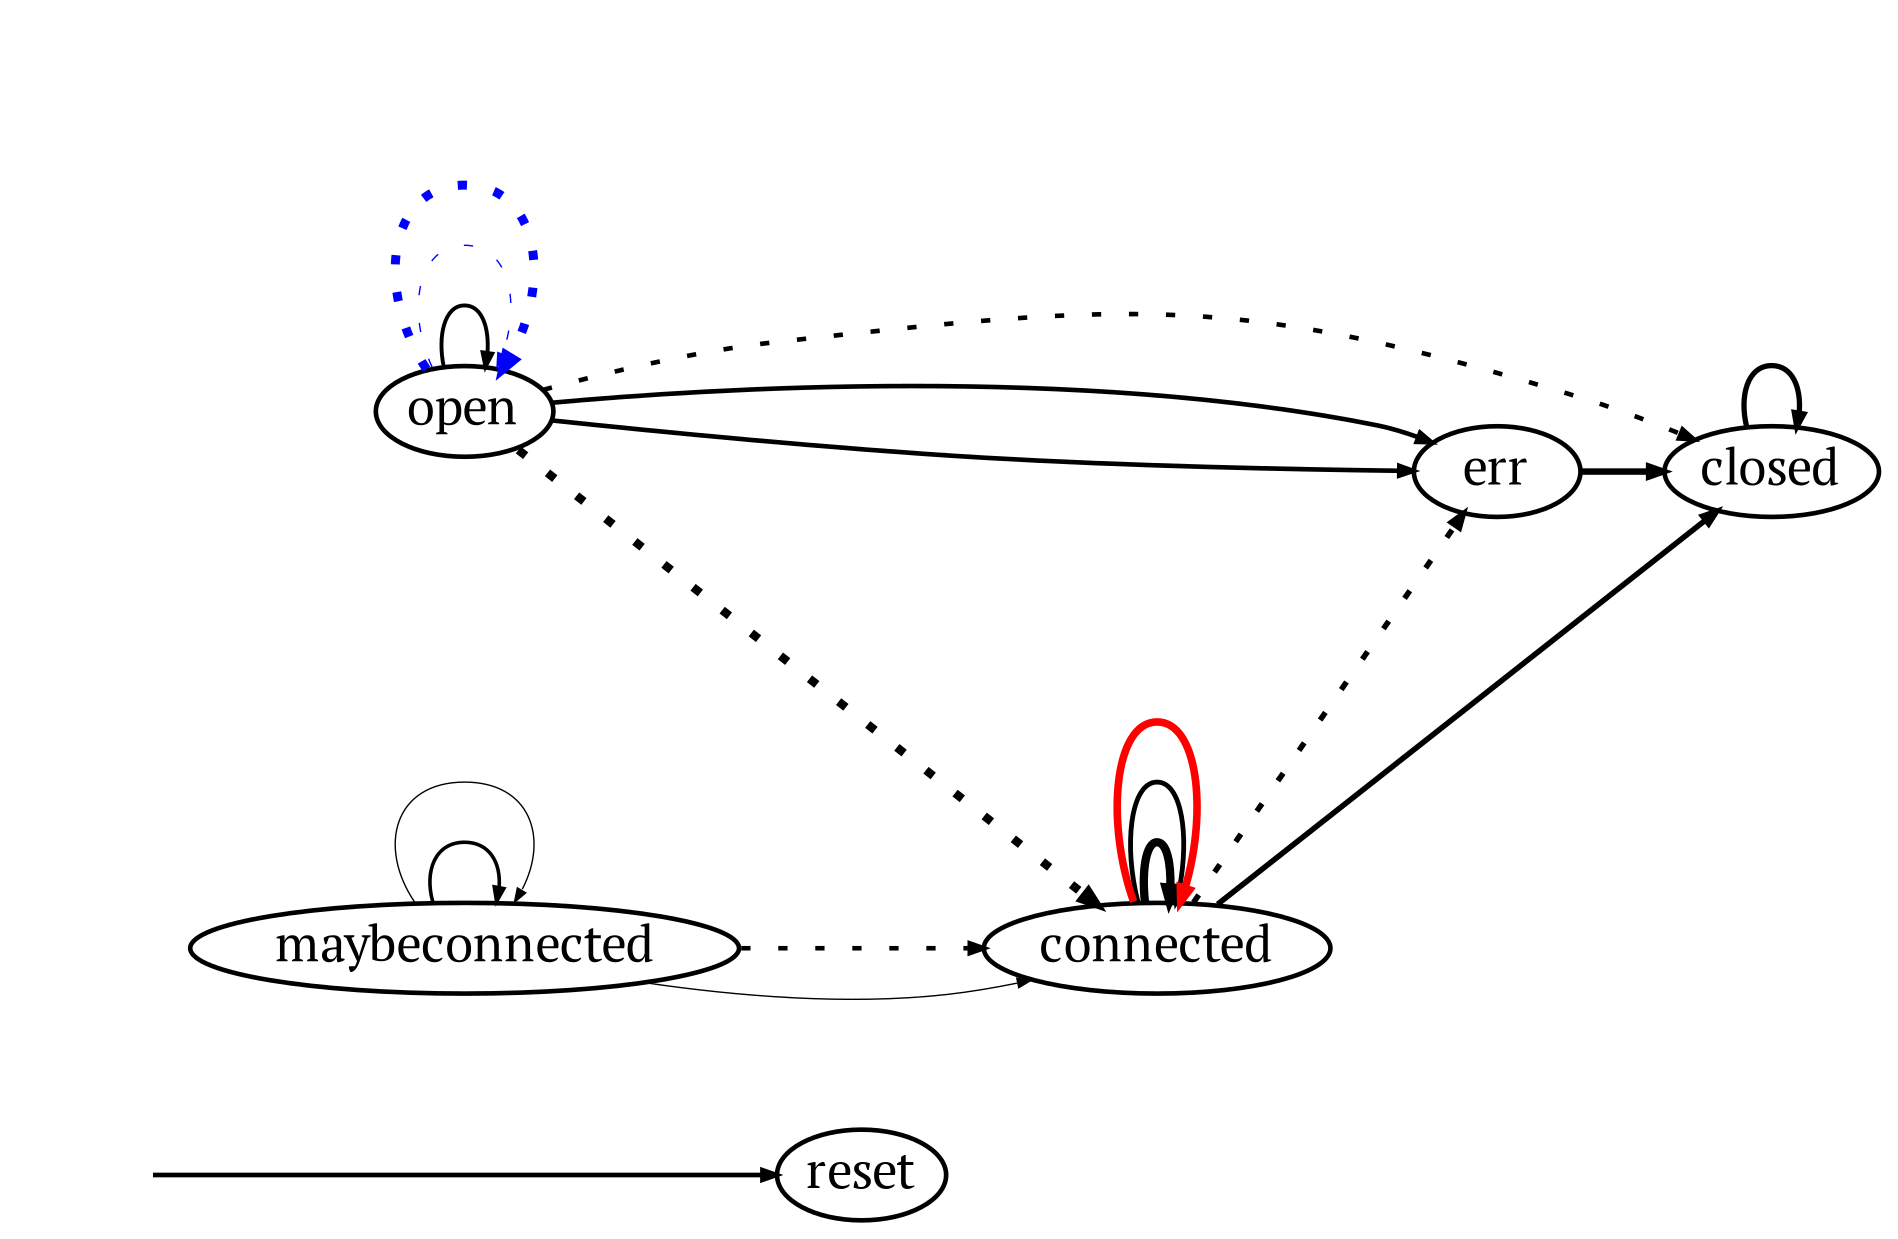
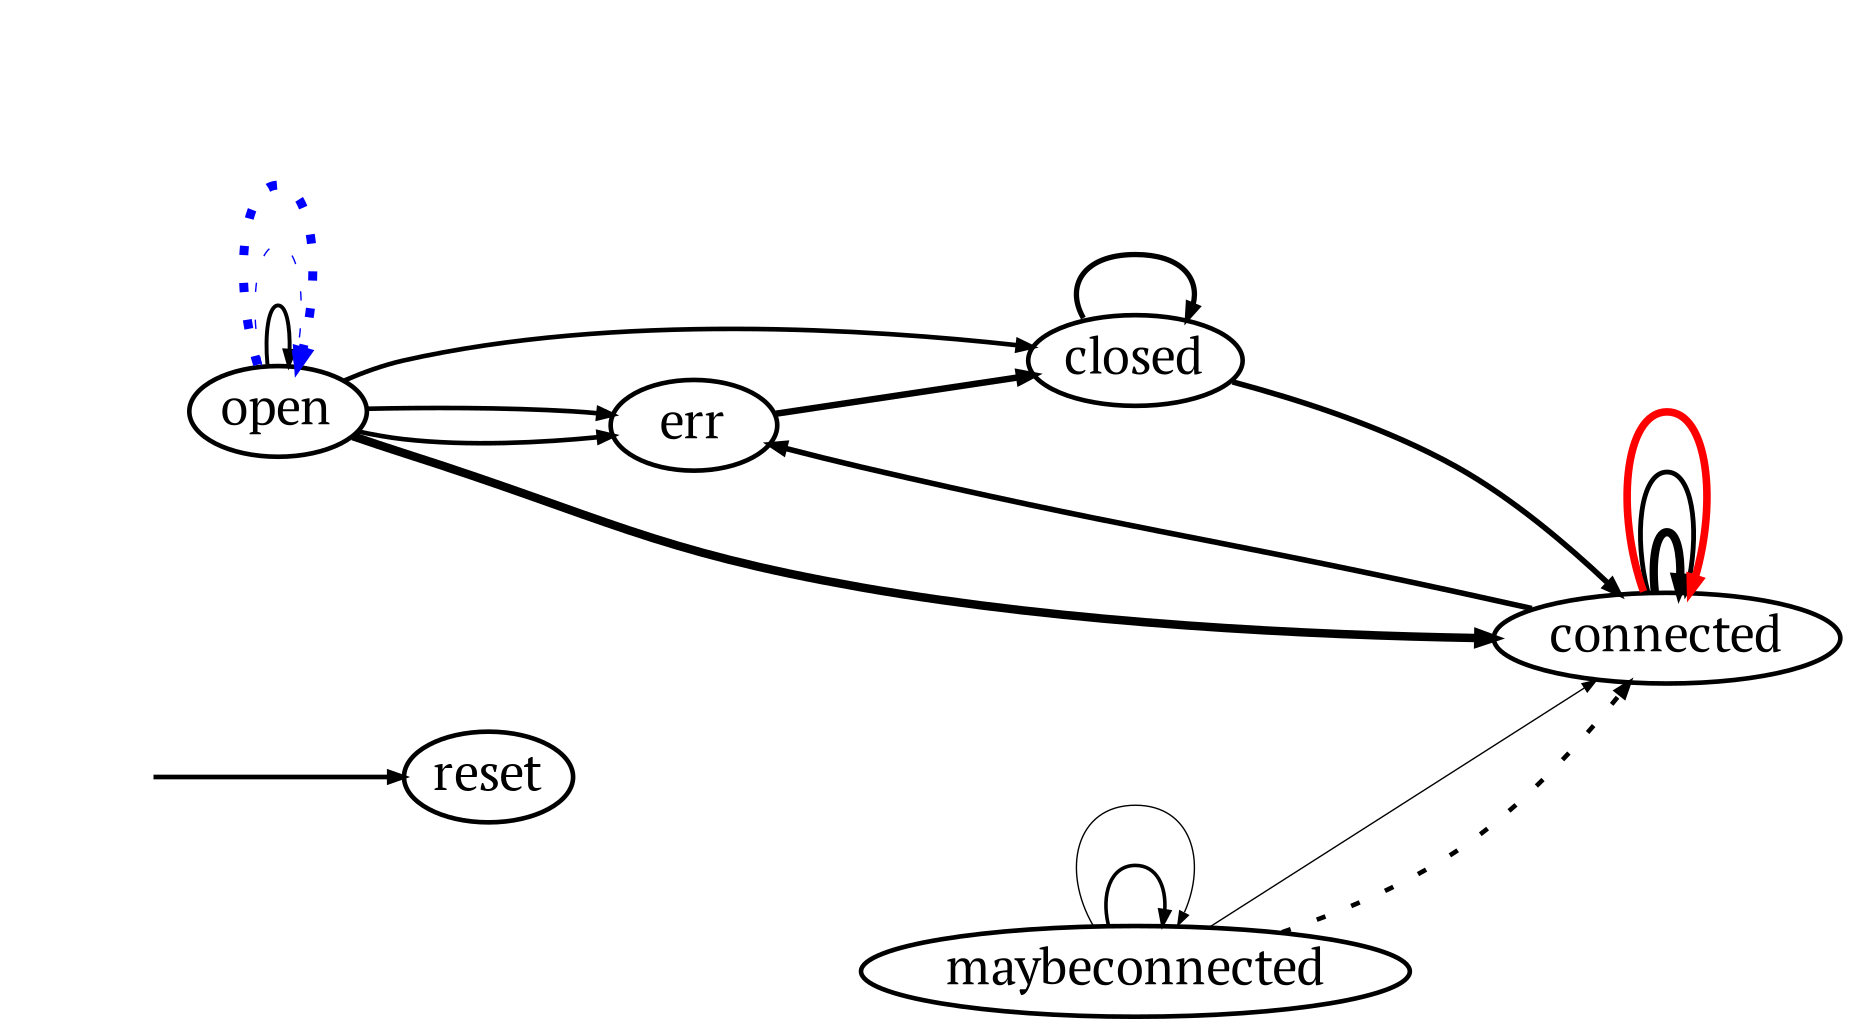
edge "open" -> "closed": style dotted -> solid
edge "open" -> "connected": style dotted -> solid
edge "connected" -> "closed": reversed
edge "connected" -> "err": style dotted -> solid
